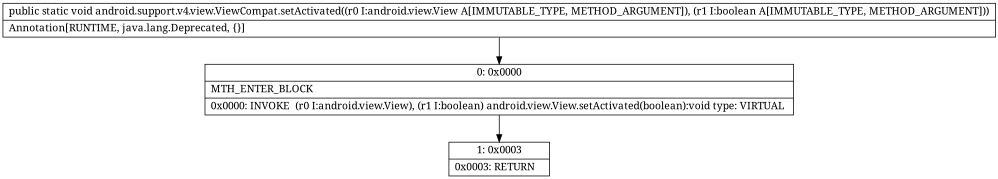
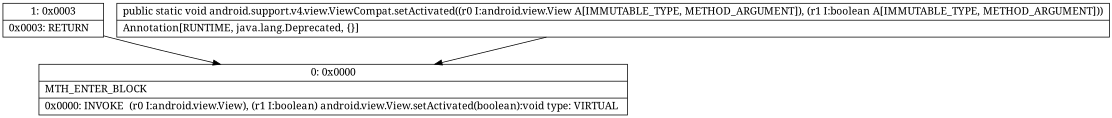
edge "0: 0x0000" -> "1: 0x0003": reversed
